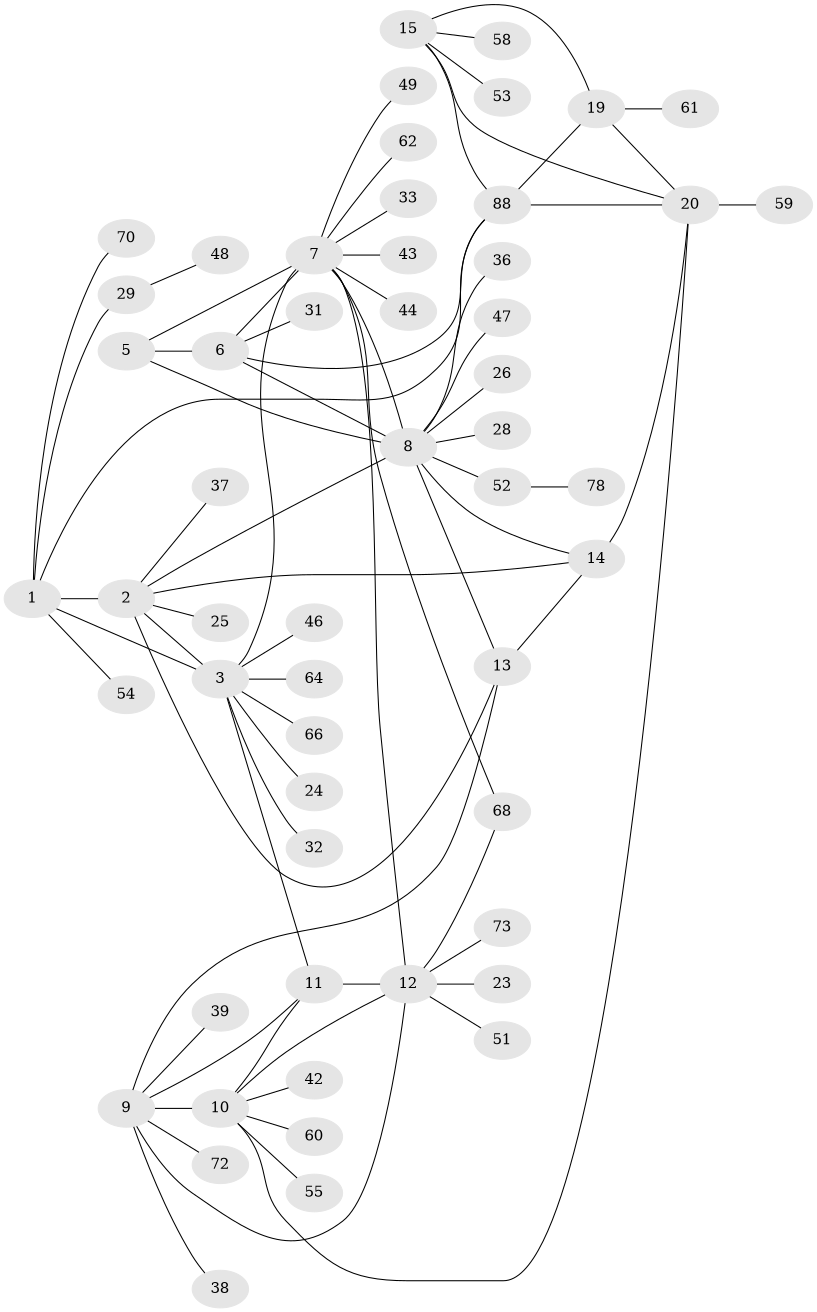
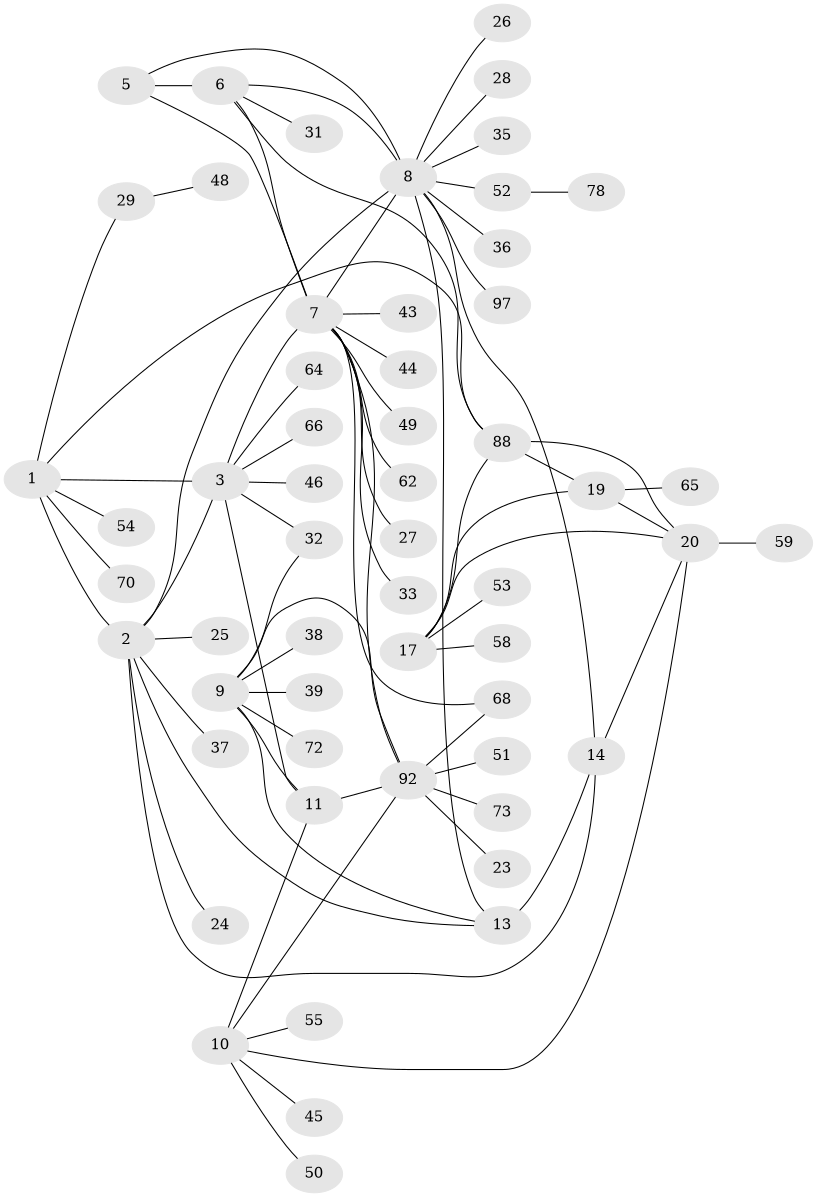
node "15": label "15" -> "17"
node "61": label "61" -> "65"
node "35": added
node "47": label "47" -> "97"
node "27": added
edge "3" -- "24": now "2" -- "24"
node "12": label "12" -> "92"
node "42": label "42" -> "45"
edge "9" -- "10": now "9" -- "32"
node "60": label "60" -> "50"
